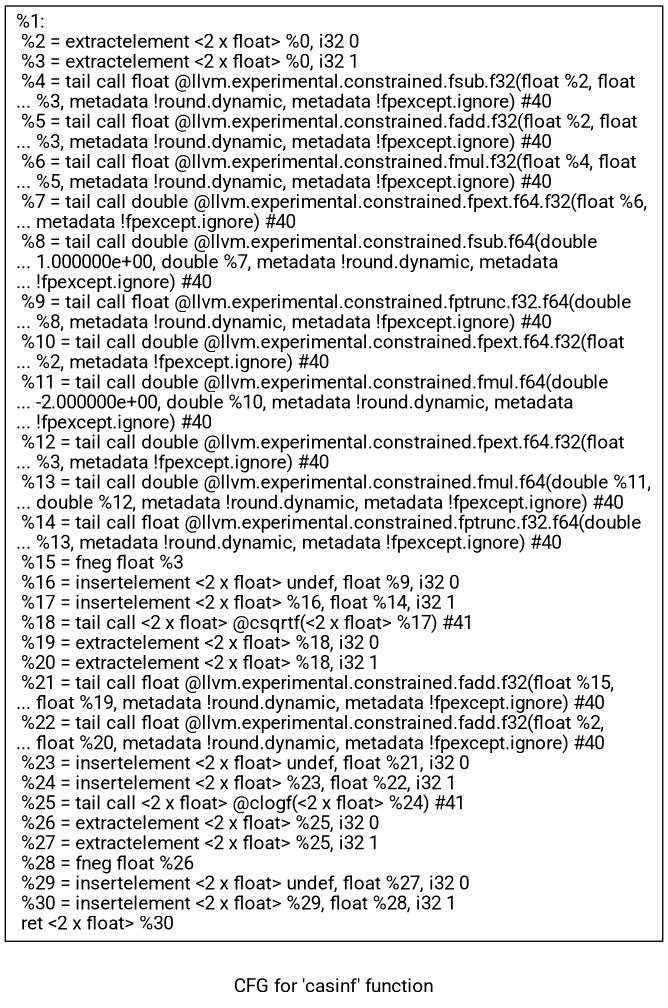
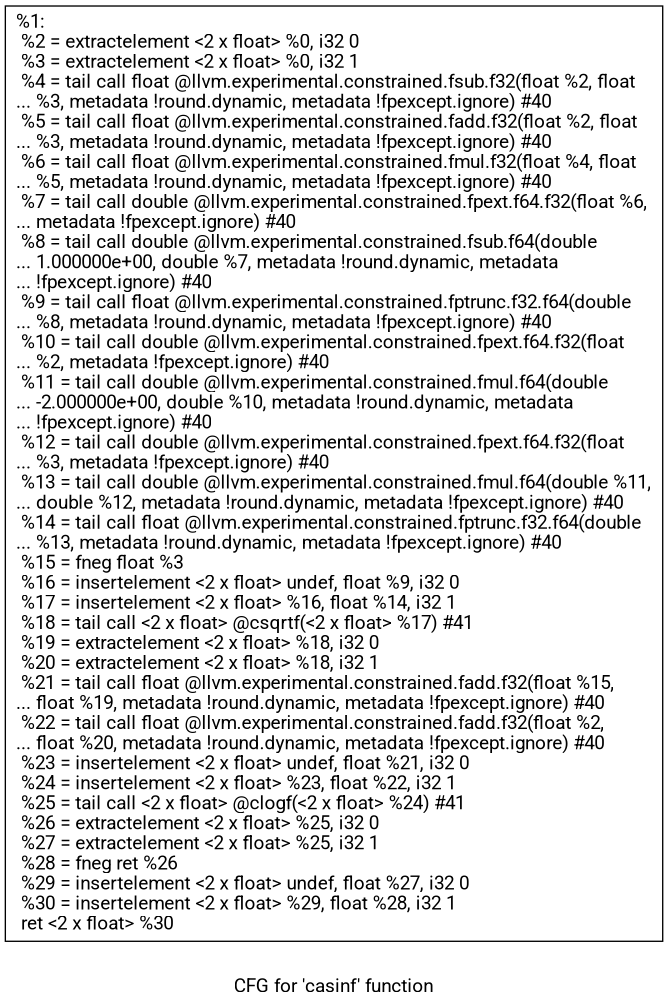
node "%1:": text "%28 = fneg float %26" -> "%28 = fneg ret %26"
